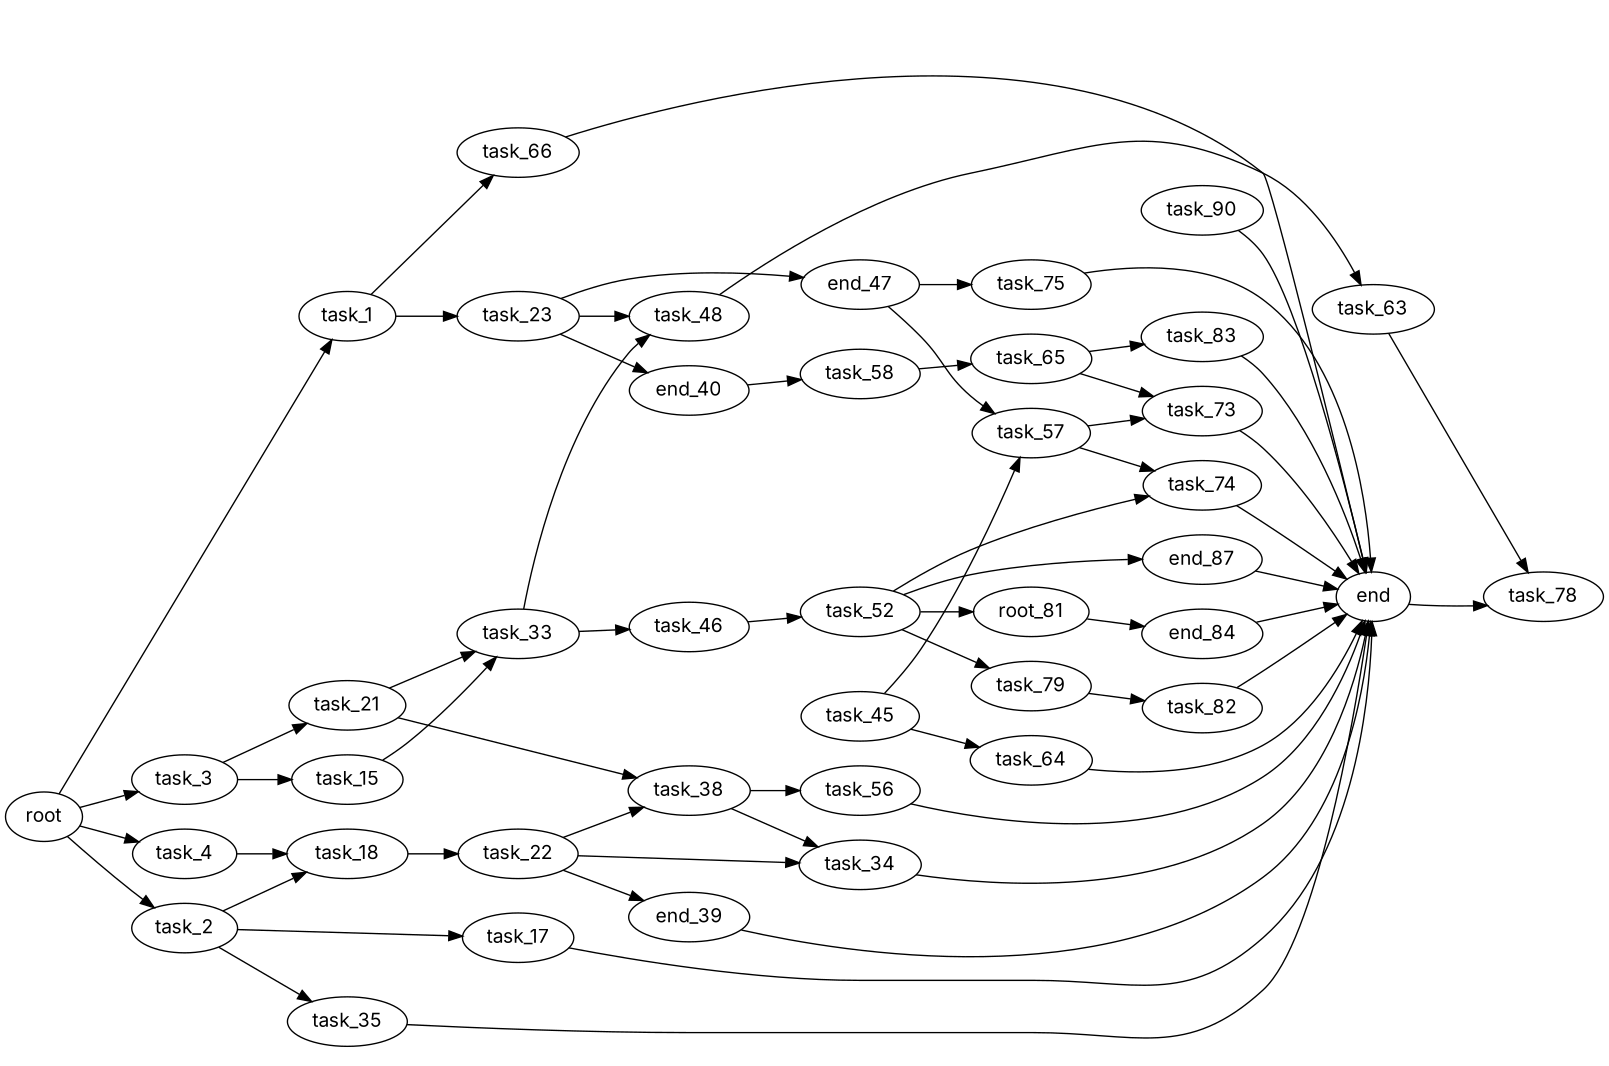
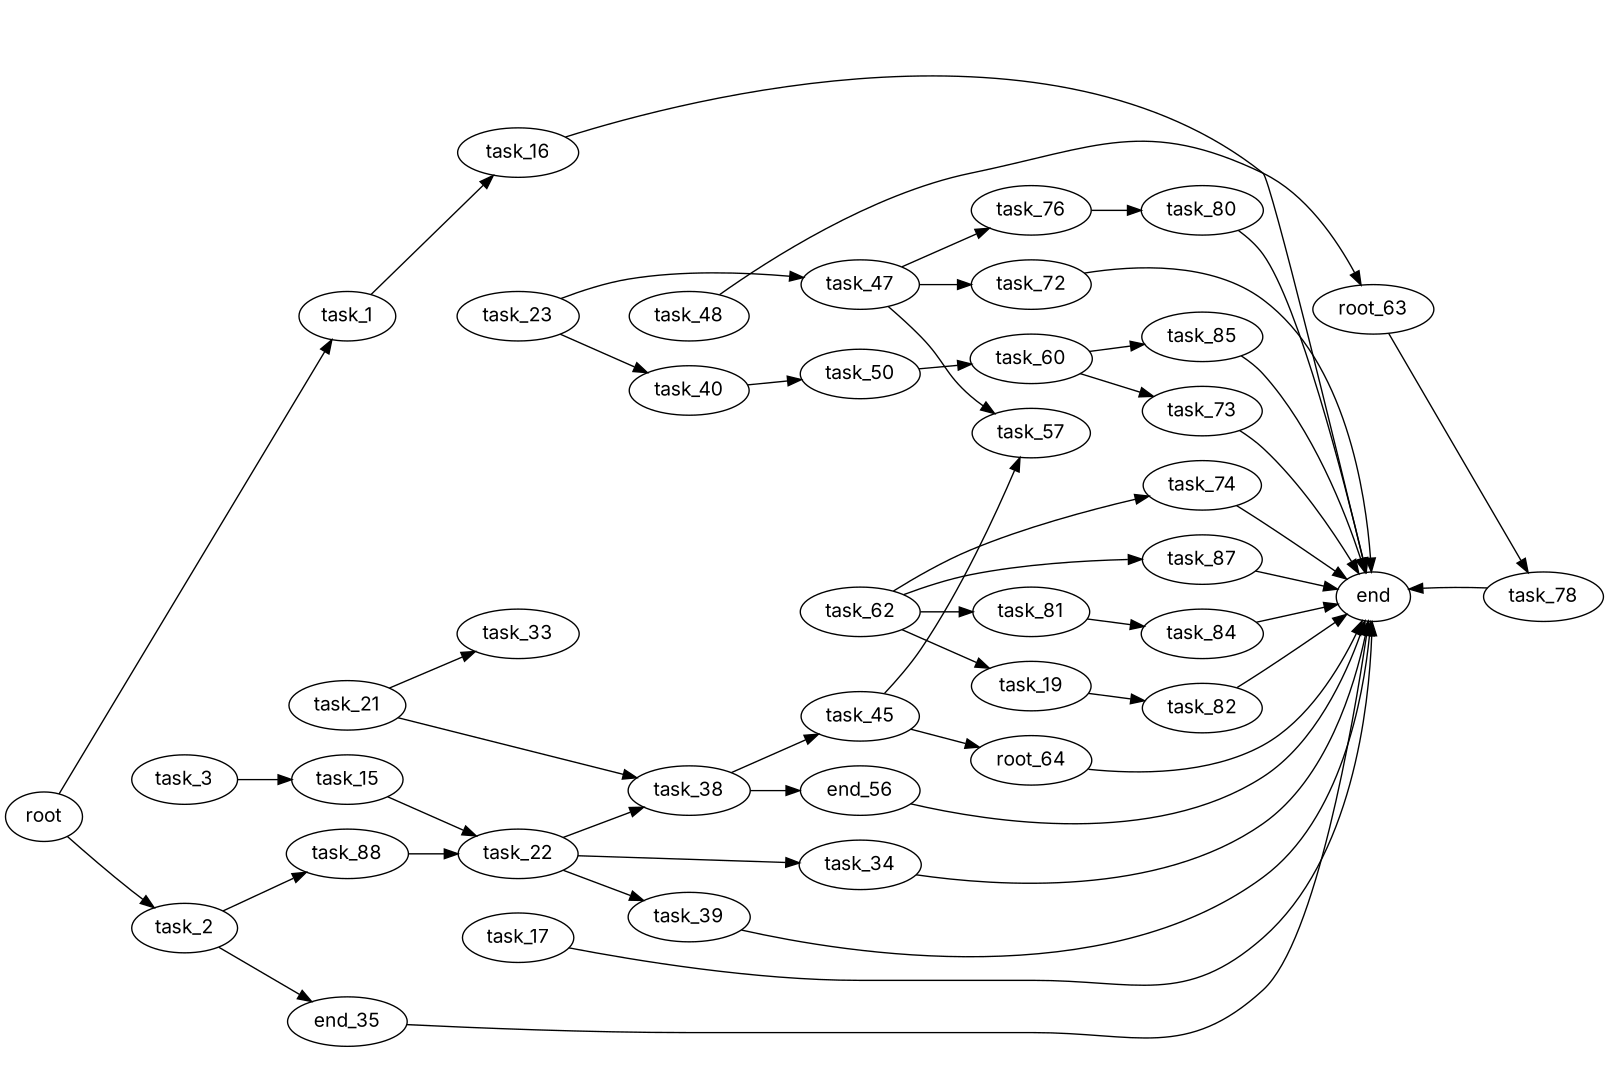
node "task_66": label "task_66" -> "task_16"
node "task_76": added
node "task_90": label "task_90" -> "task_80"
node "end_47": label "end_47" -> "task_47"
node "task_75": label "task_75" -> "task_72"
node "task_63": label "task_63" -> "root_63"
edge "task_1" -> "task_23": removed
edge "task_23" -> "task_48": removed
node "task_83": label "task_83" -> "task_85"
node "task_65": label "task_65" -> "task_60"
node "task_58": label "task_58" -> "task_50"
node "end_40": label "end_40" -> "task_40"
edge "task_57" -> "task_73": removed
edge "task_57" -> "task_74": removed
edge "task_33" -> "task_48": removed
node "end_87": label "end_87" -> "task_87"
edge "end" -> "task_78": reversed
node "task_52": label "task_52" -> "task_62"
node "root_81": label "root_81" -> "task_81"
node "task_46": removed
node "end_84": label "end_84" -> "task_84"
node "task_79": label "task_79" -> "task_19"
edge "task_15" -> "task_33": now "task_15" -> "task_22"
edge "task_3" -> "task_21": removed
node "task_64": label "task_64" -> "root_64"
node "task_56": label "task_56" -> "end_56"
edge "root" -> "task_3": removed
edge "task_38" -> "task_34": now "task_38" -> "task_45"
node "task_4": removed
node "task_18": label "task_18" -> "task_88"
node "end_39": label "end_39" -> "task_39"
edge "task_2" -> "task_17": removed
node "task_35": label "task_35" -> "end_35"
